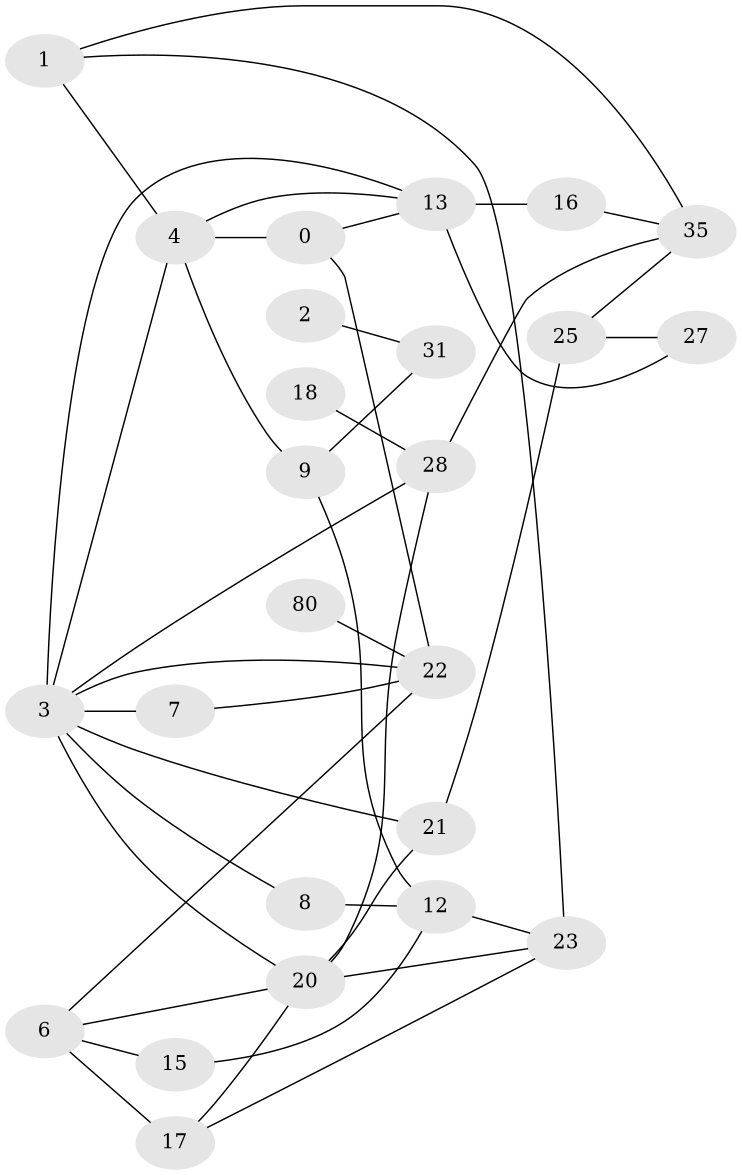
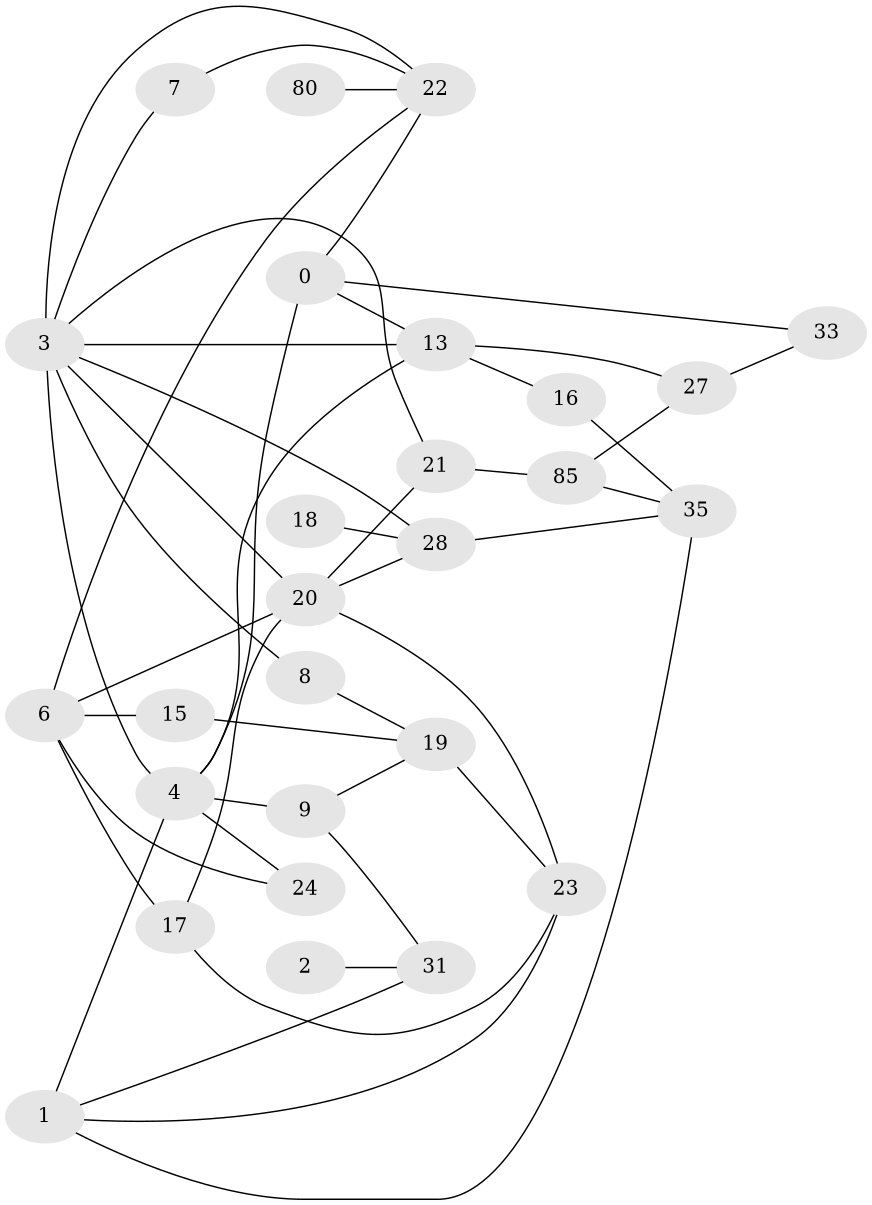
node "33": added
node "25": label "25" -> "85"
node "24": added
node "12": label "12" -> "19"
edge "31" -- "1": added
